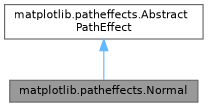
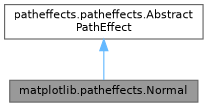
node "matplotlib.patheffects.Abstract PathEffect": label "matplotlib.patheffects.Abstract PathEffect" -> "patheffects.patheffects.Abstract PathEffect"
